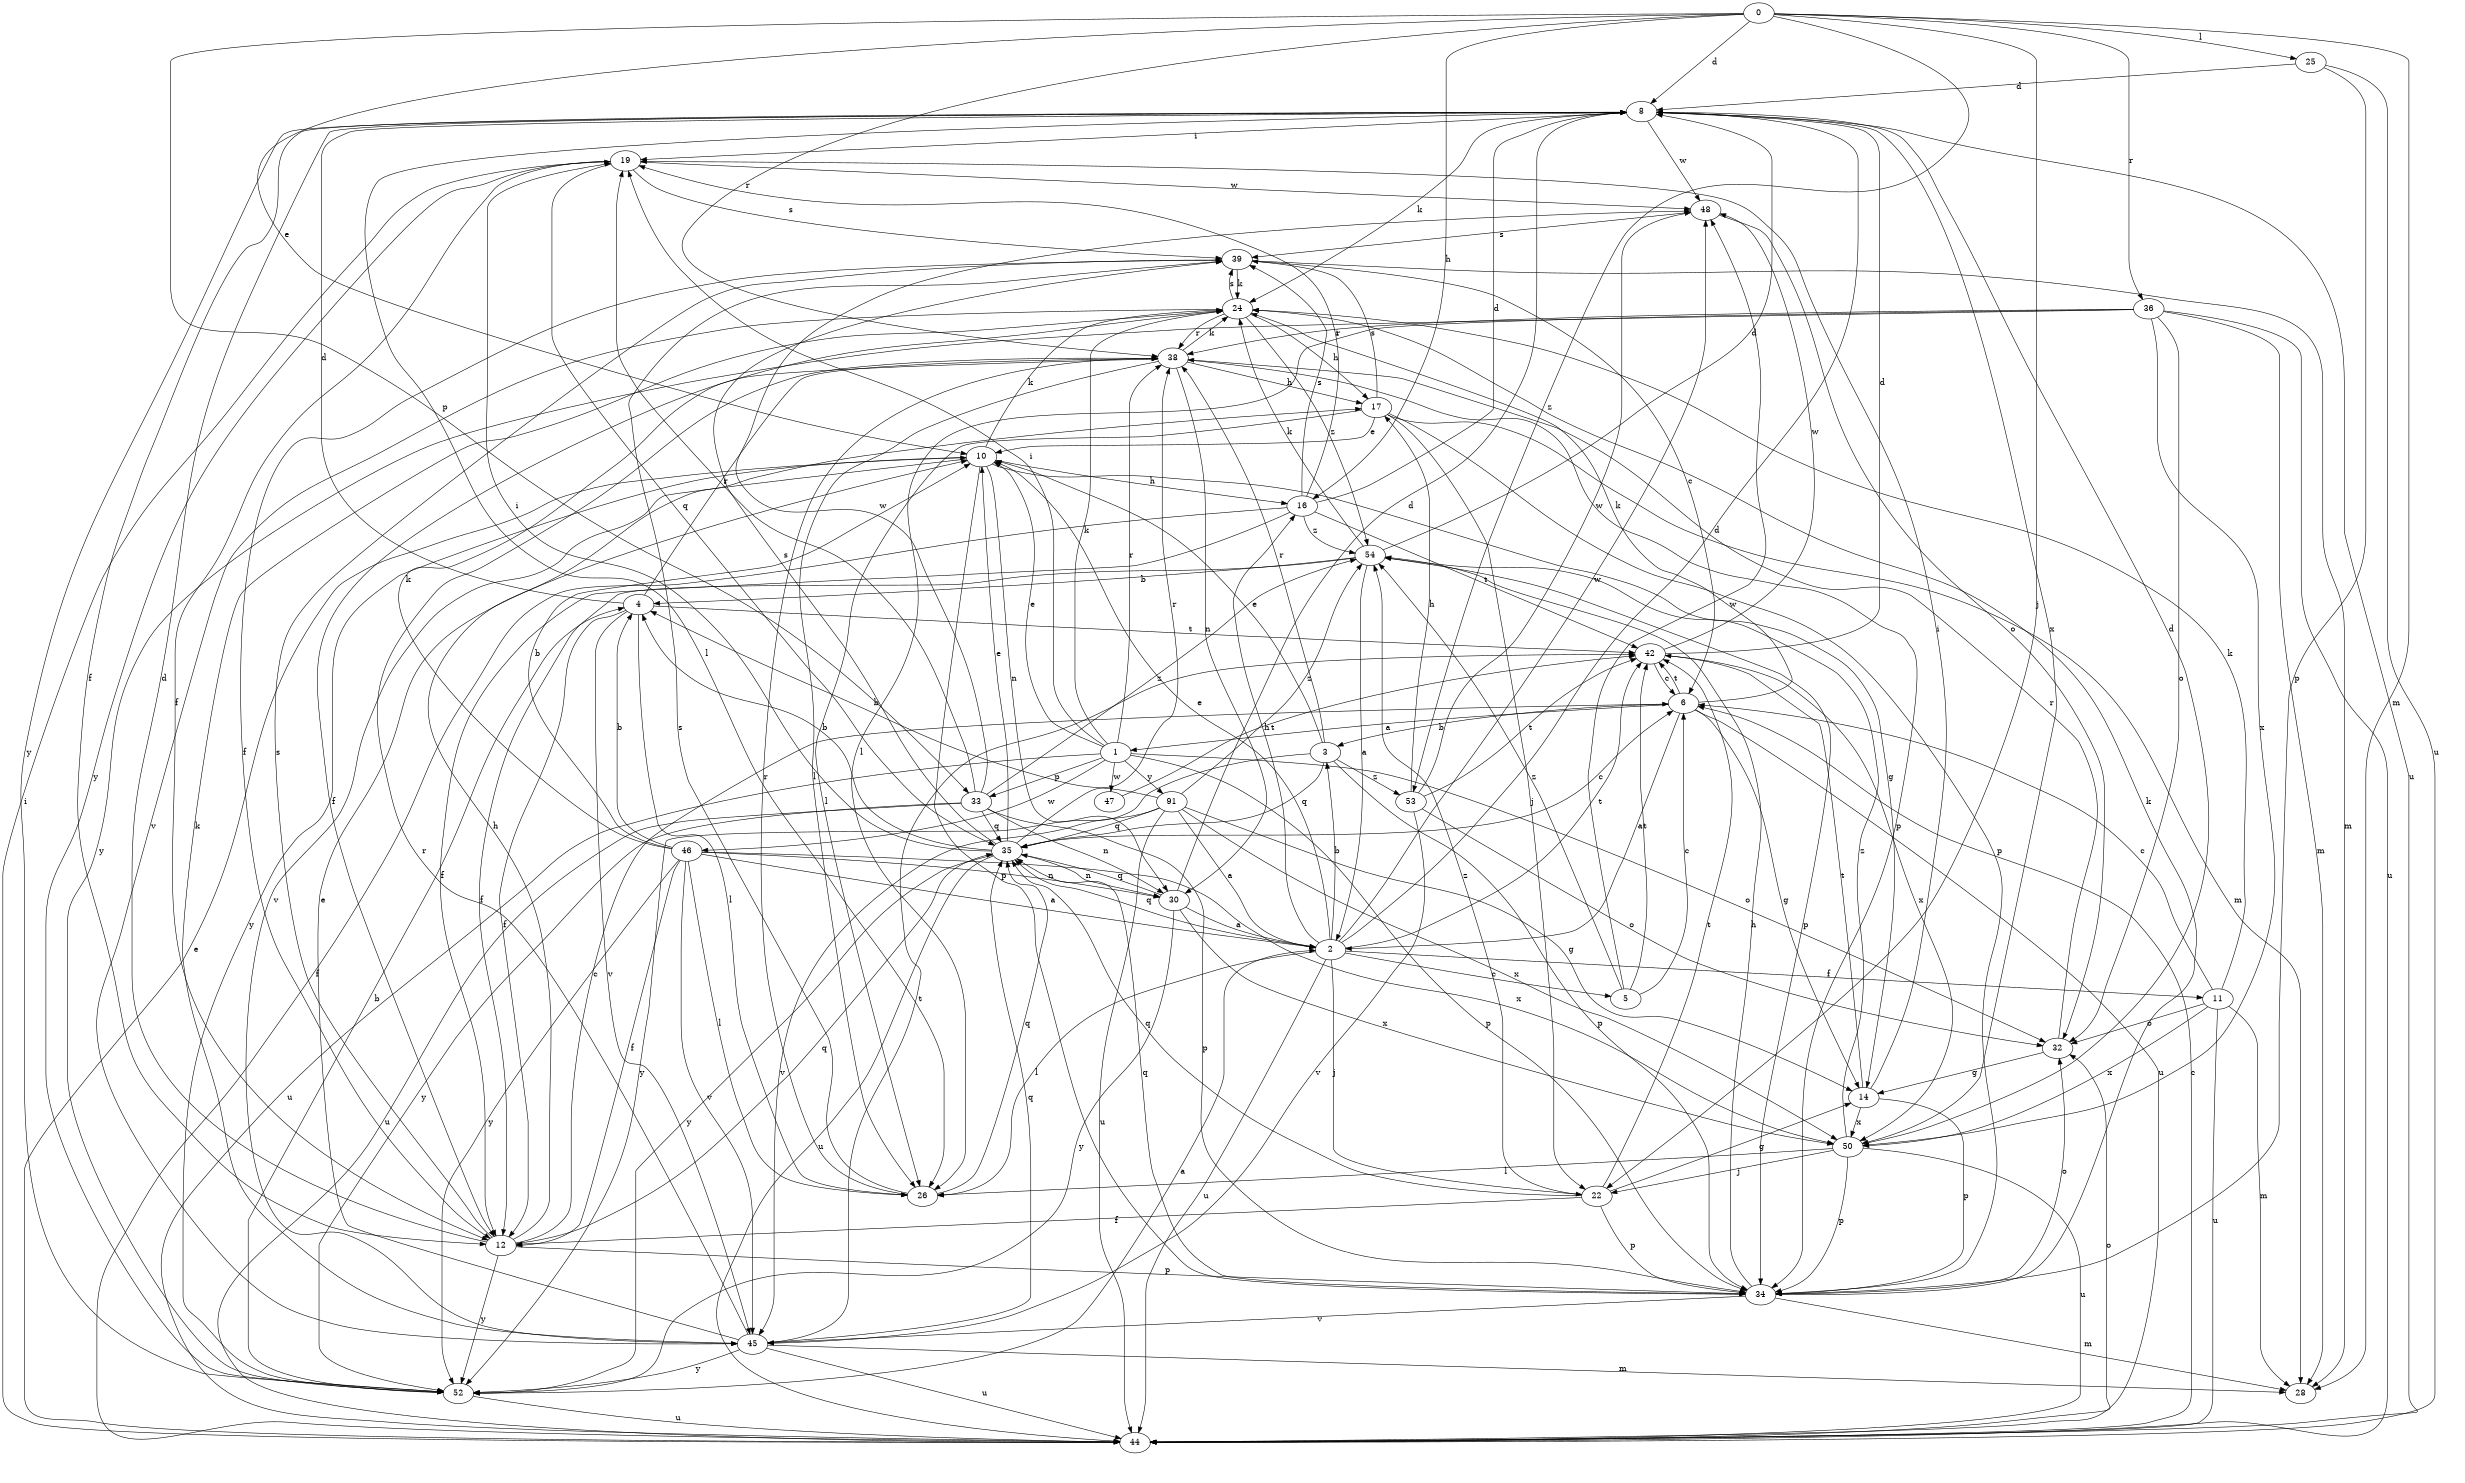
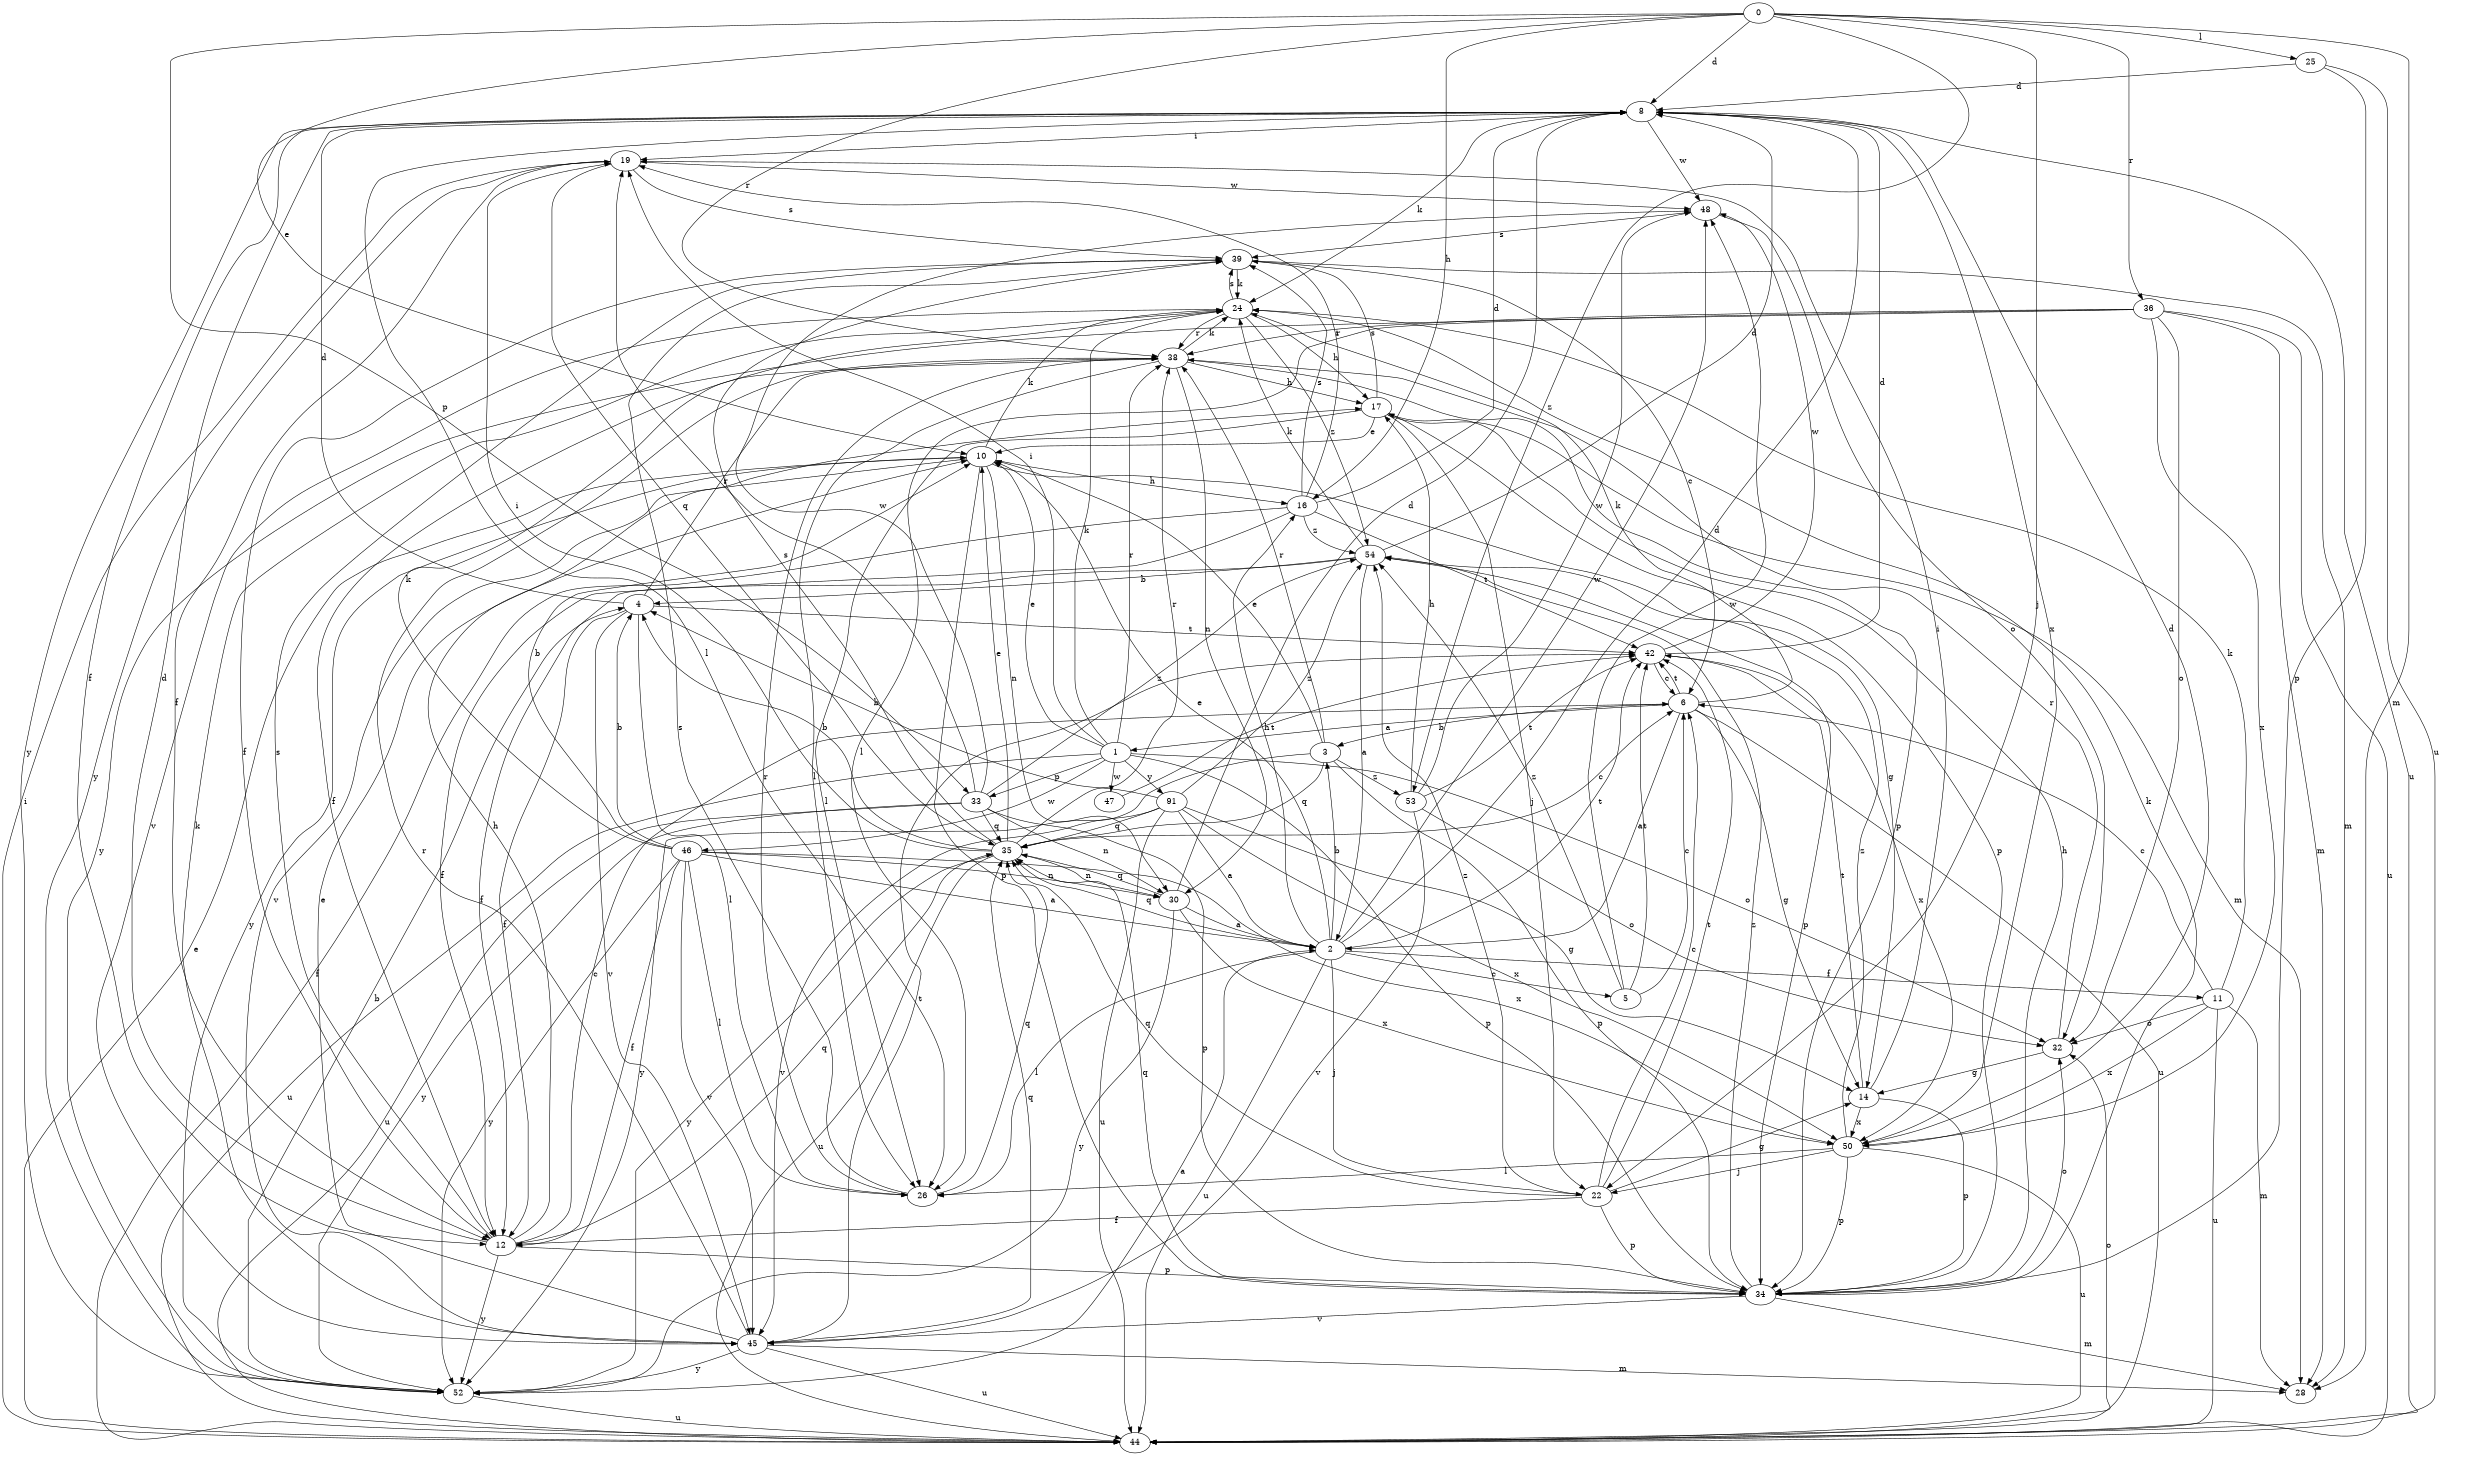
edge "34" -> "17": added, label "h"
edge "34" -> "54": label "h" -> "z"
edge "44" -> "6": now "22" -> "6"
